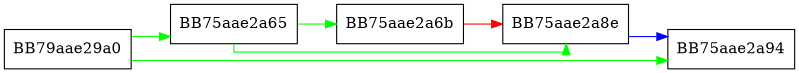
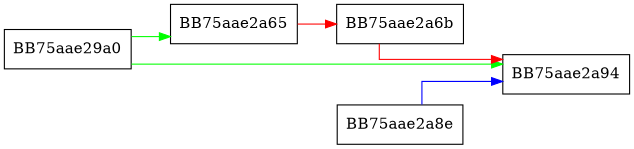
edge "BB75aae2a65" -> "BB75aae2a6b": color green -> red
edge "BB75aae2a6b" -> "BB75aae2a8e": now "BB75aae2a6b" -> "BB75aae2a94"
node "BB79aae29a0": label "BB79aae29a0" -> "BB75aae29a0"
edge "BB75aae2a65" -> "BB75aae2a8e": removed
